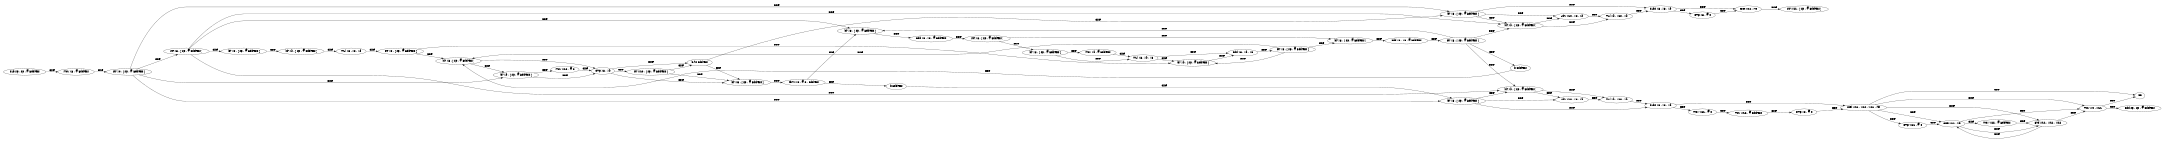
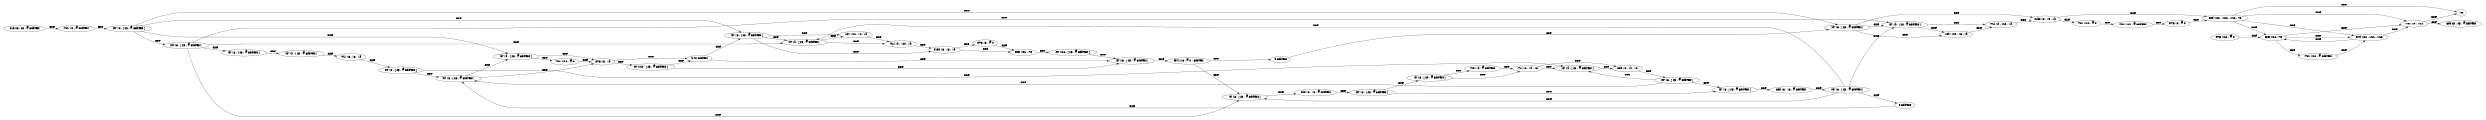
edge "cmp x8 , x9" -> "ldr w8 , [ sp , # address ]": now "str w11 , [ sp , # address ]" -> "ldr w8 , [ sp , # address ]"
edge "csel w11 , w12 , w11 , ne" -> "cmp w11 , # 0": removed, label "CFG"
